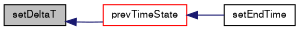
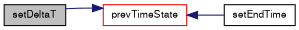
edge "prevTimeState" -> "setDeltaT": reversed
